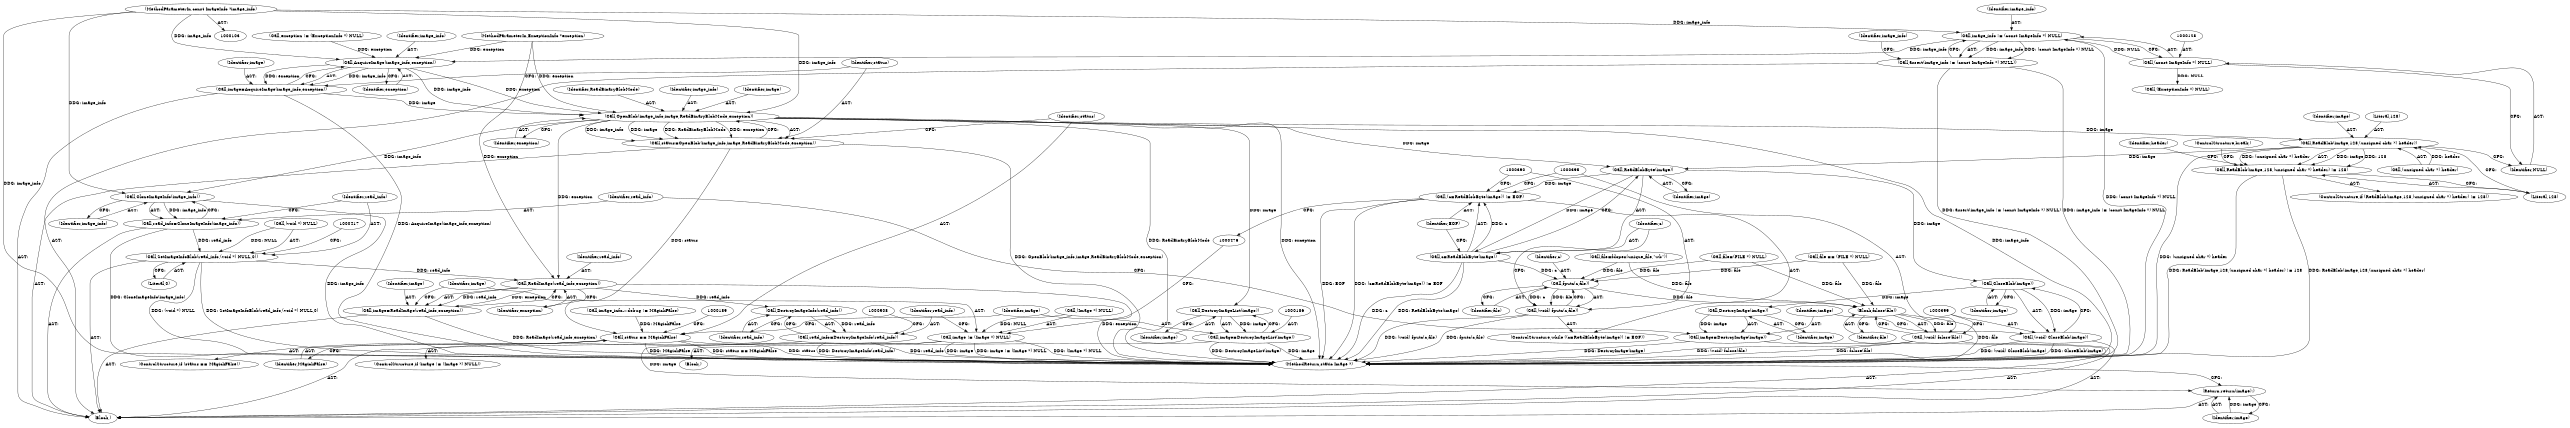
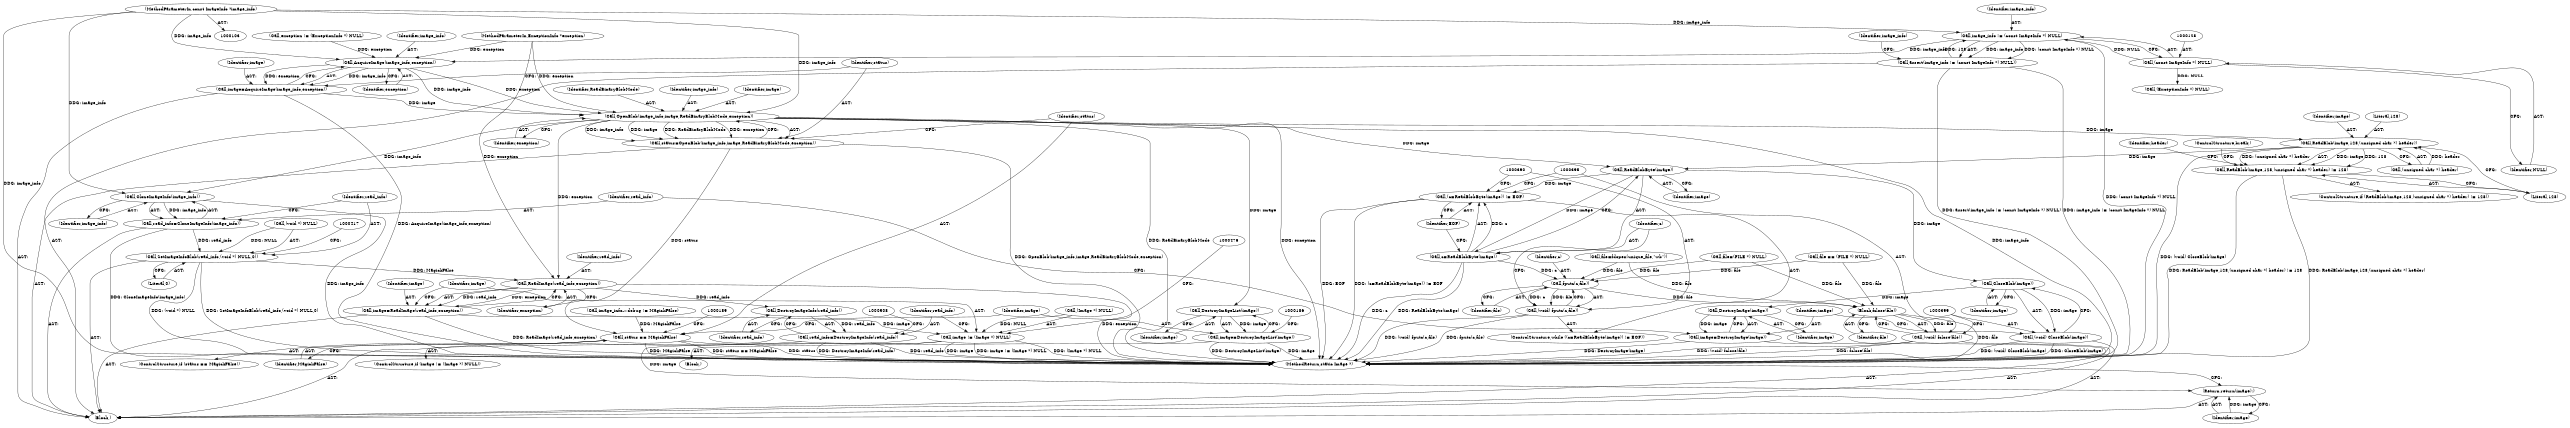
edge "(Call,assert(image_info != (const ImageInfo *) NULL))" -> "(Call,image_info != (const ImageInfo *) NULL)": label "CFG: " -> "DDG: 128"
edge "(Call,ReadBlob(image,128,(unsigned char *) header))" -> "(Identifier,NULL)": now "(Call,ReadBlob(image,128,(unsigned char *) header))" -> "(Call,(unsigned char *) header)"
edge "(Call,(c=ReadBlobByte(image)) != EOF)" -> "1000476": now "(Call,(c=ReadBlobByte(image)) != EOF)" -> "(Identifier,EOF)"
edge "(Call,read_info=CloneImageInfo(image_info))" -> "(Call,CloneImageInfo(image_info))": label "CFG: " -> "AST: "
edge "(Call,ReadBlob(image,128,(unsigned char *) header))" -> "(MethodReturn,static Image *)": label "DDG: (unsigned char *) header" -> "DDG: (void) CloseBlob(image)"
edge "(Call,SetImageInfoBlob(read_info,(void *) NULL,0))" -> "(Call,ReadImage(read_info,exception))": label "DDG: read_info" -> "DDG: MagickFalse"
edge "(Call,image=ReadImage(read_info,exception))" -> "(Call,image != (Image *) NULL)": added, label "DDG: image"
edge "1000186" -> "(Call,image=DestroyImageList(image))": label "AST: " -> "CFG: "
edge "(Call,image=DestroyImage(image))" -> "(Call,DestroyImage(image))": added, label "CFG:"
